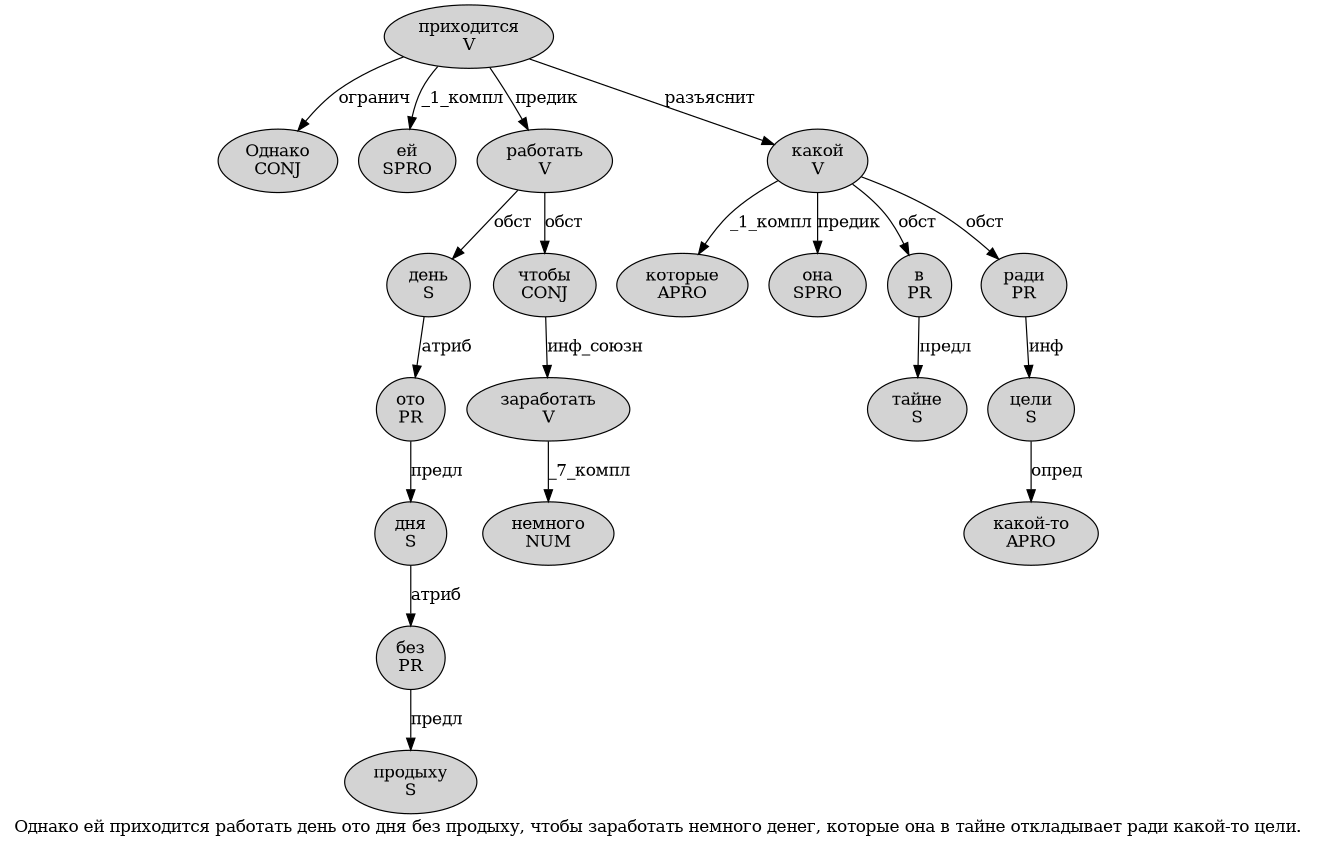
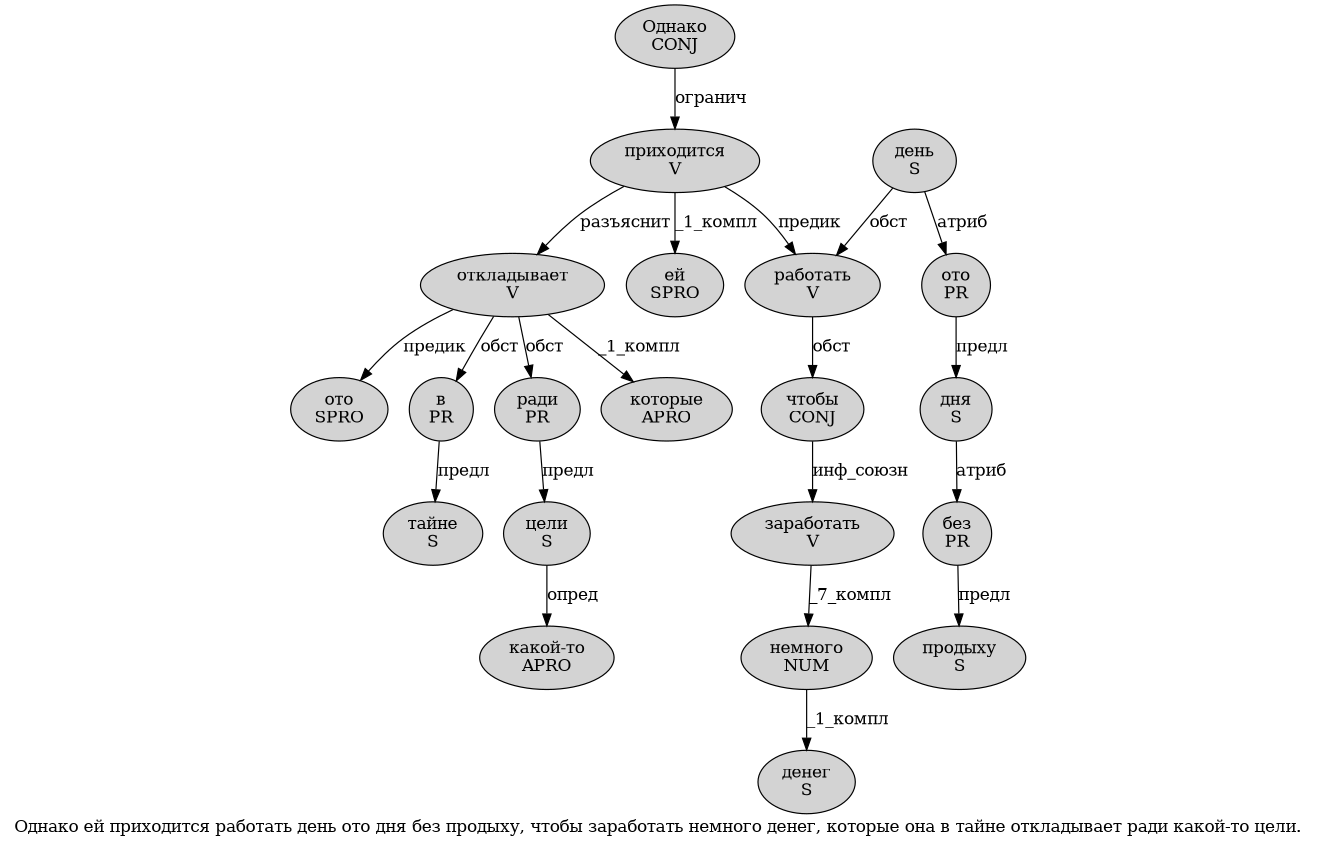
edge "приходится V" -> "Однако CONJ": reversed
node "какой V": label "какой V" -> "откладывает V"
edge "работать V" -> "день S": reversed
node "она SPRO": label "она SPRO" -> "ото SPRO"
edge "ради PR" -> "цели S": label "инф" -> "предл"
node "денег S": added
